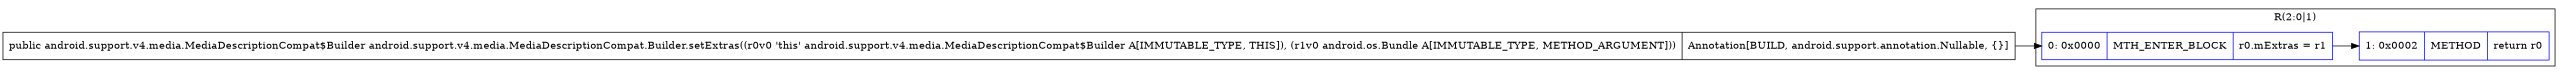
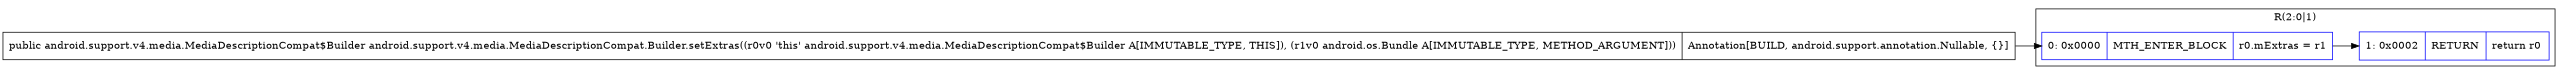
node "1: 0x0002": text "METHOD" -> "RETURN"
